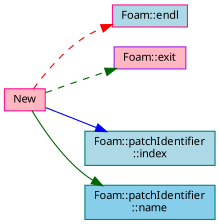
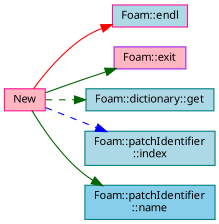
edge "New" -> "Foam::endl": style dashed -> solid
edge "New" -> "Foam::exit": style dashed -> solid
node "Foam::dictionary::get": added
edge "New" -> "Foam::patchIdentifier ::index": style solid -> dashed
